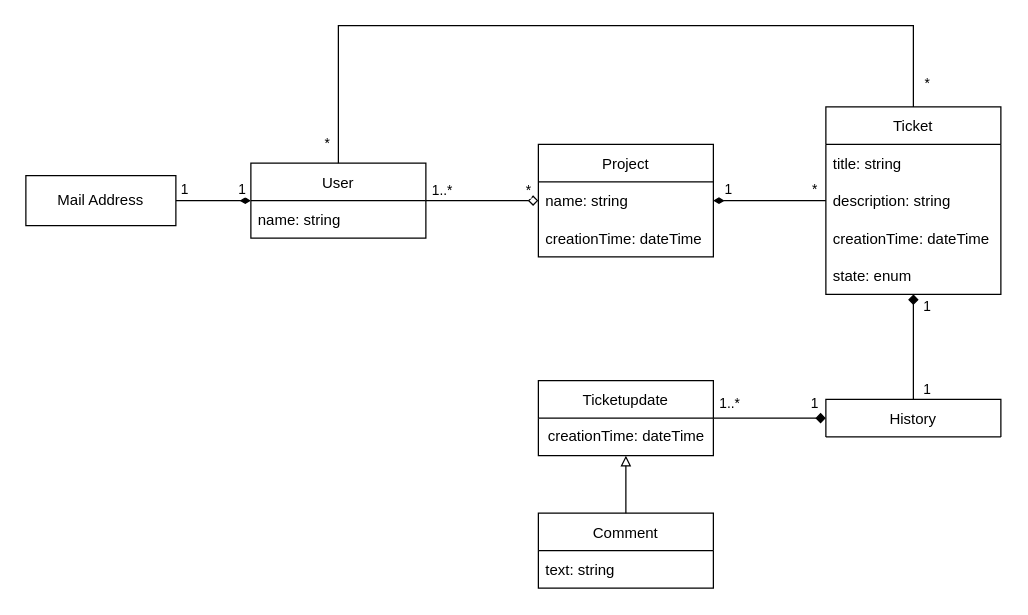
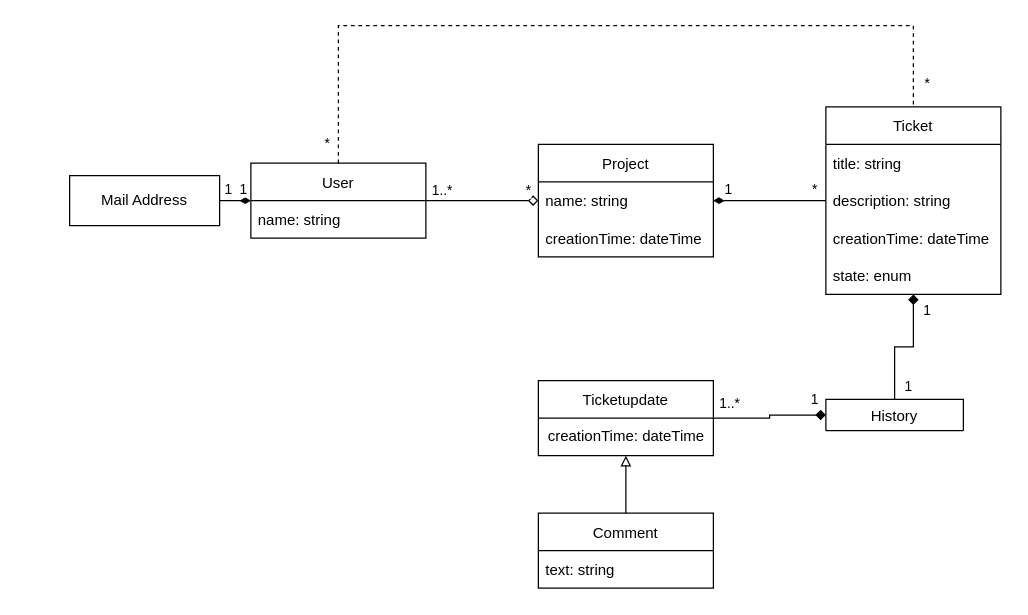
edge "User" -- "Ticket": style solid -> dashed
node "Mail Address": moved (101, 201) -> (144, 201)
node "History": size 175x38 -> 138x31
